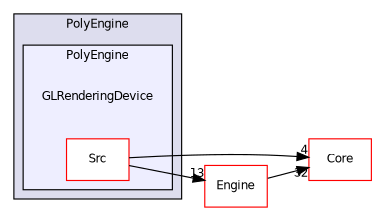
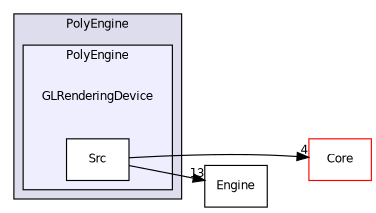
node "Src": color red -> black
edge "Engine" -> "Core": removed
node "Engine": color red -> black
